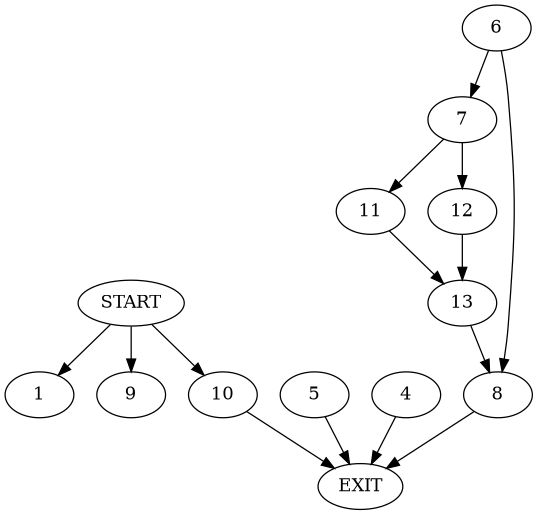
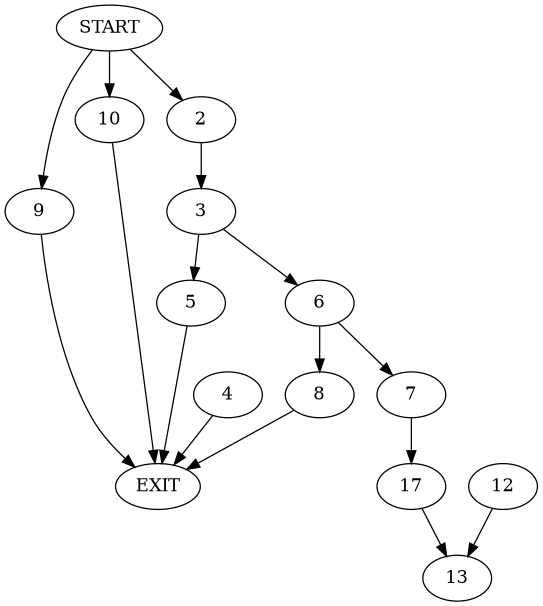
edge "7" -> "12": removed
node "3": added
node "11": label "11" -> "17"
edge "13" -> "8": removed
edge "9" -> "EXIT": added
node "1": label "1" -> "2"
